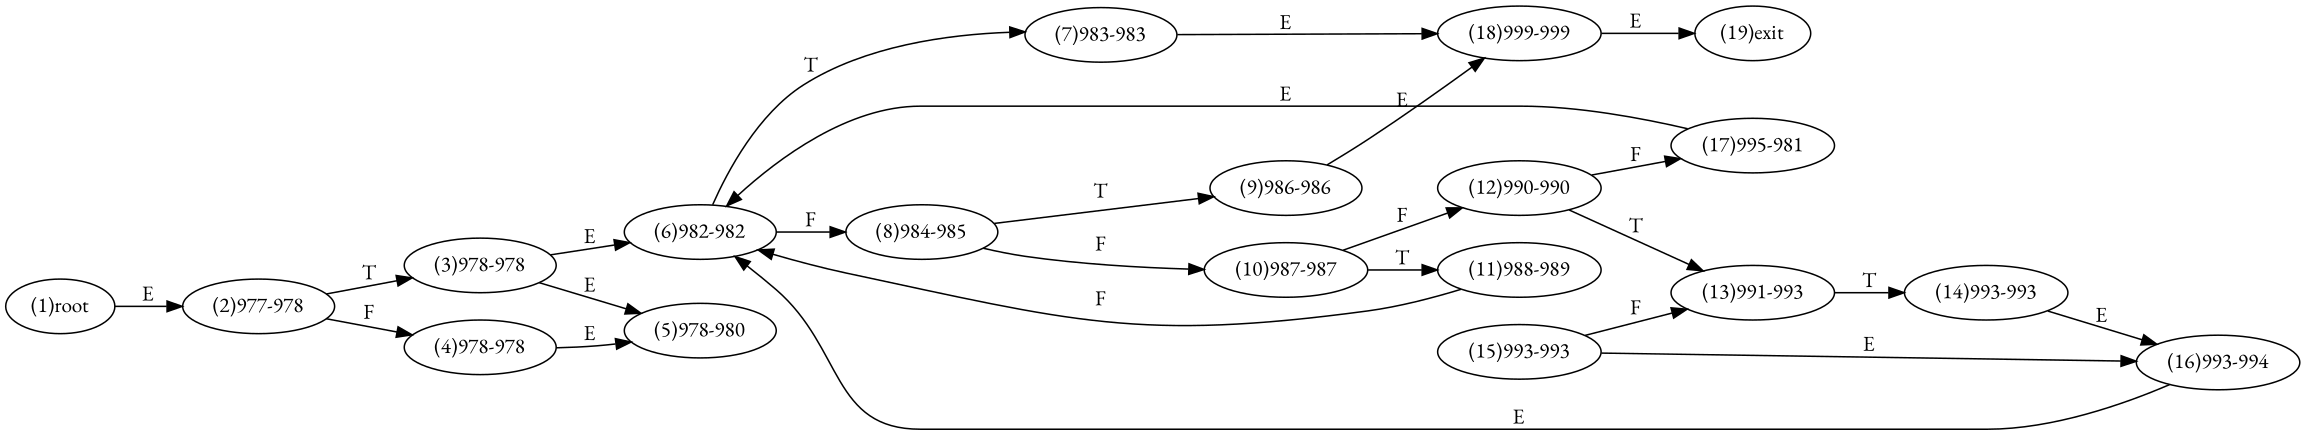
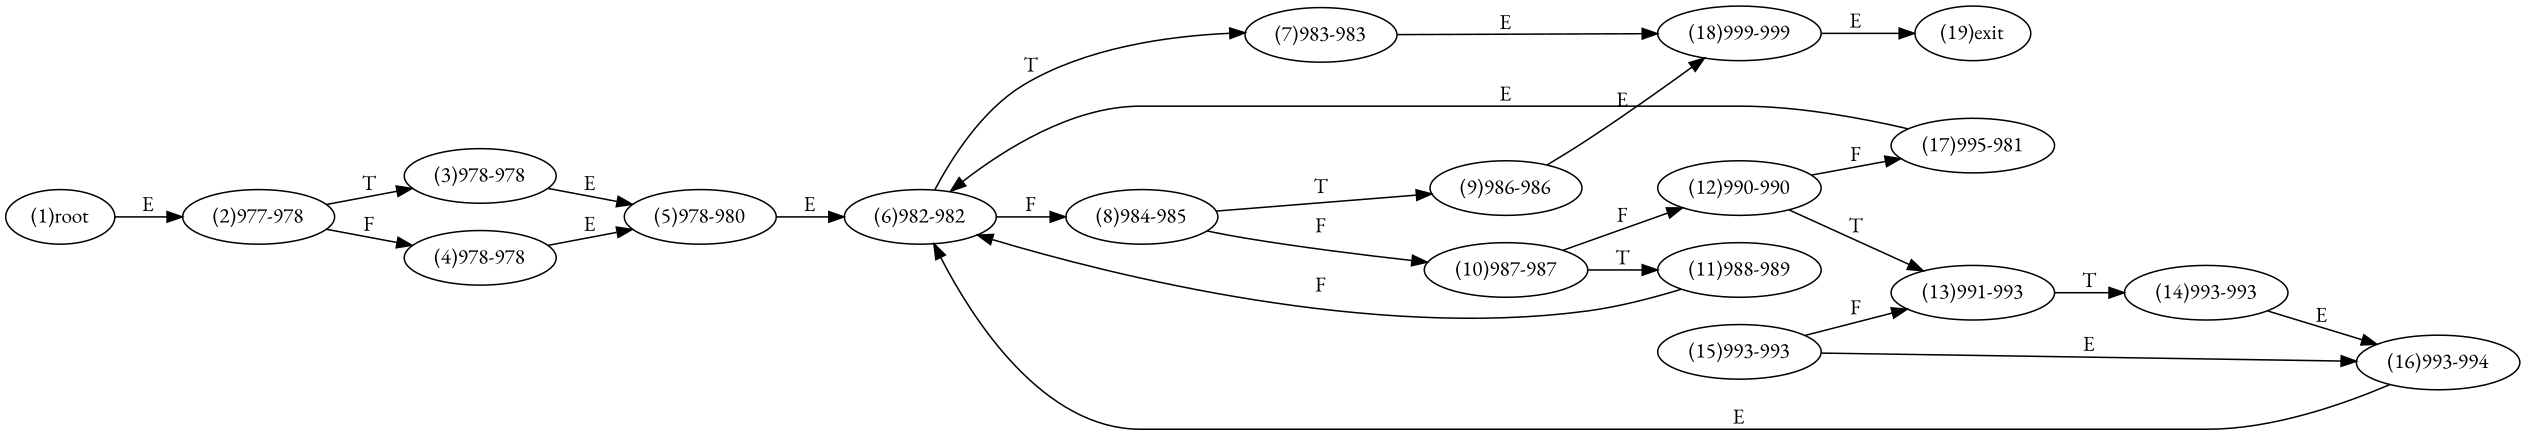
edge "(3)978-978" -> "(6)982-982": now "(5)978-980" -> "(6)982-982"
